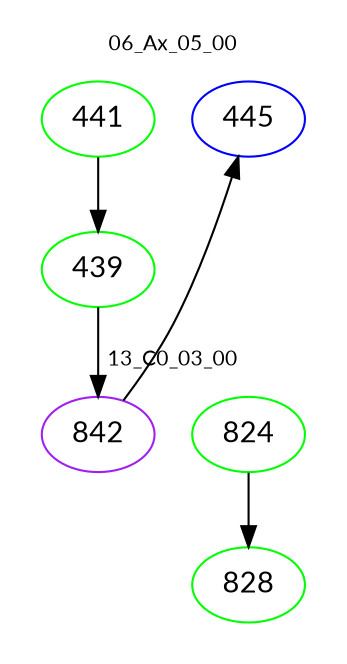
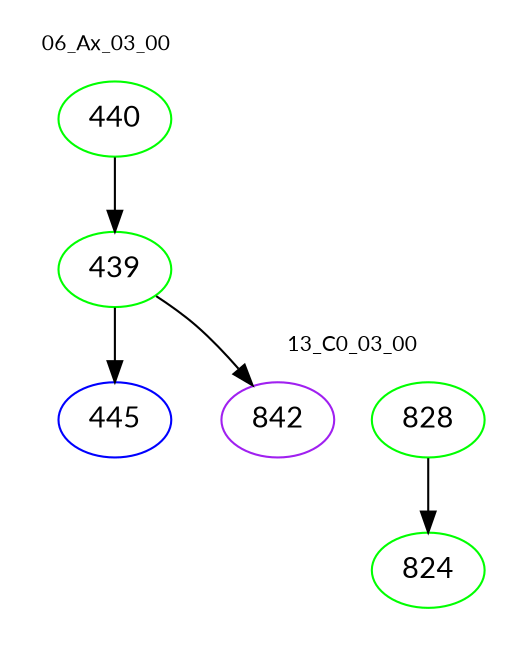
cluster "06_Ax_05_00": label "06_Ax_05_00" -> "06_Ax_03_00"
node "441": label "441" -> "440"
edge "842" -> "445": now "439" -> "445"
edge "824" -> "828": reversed
